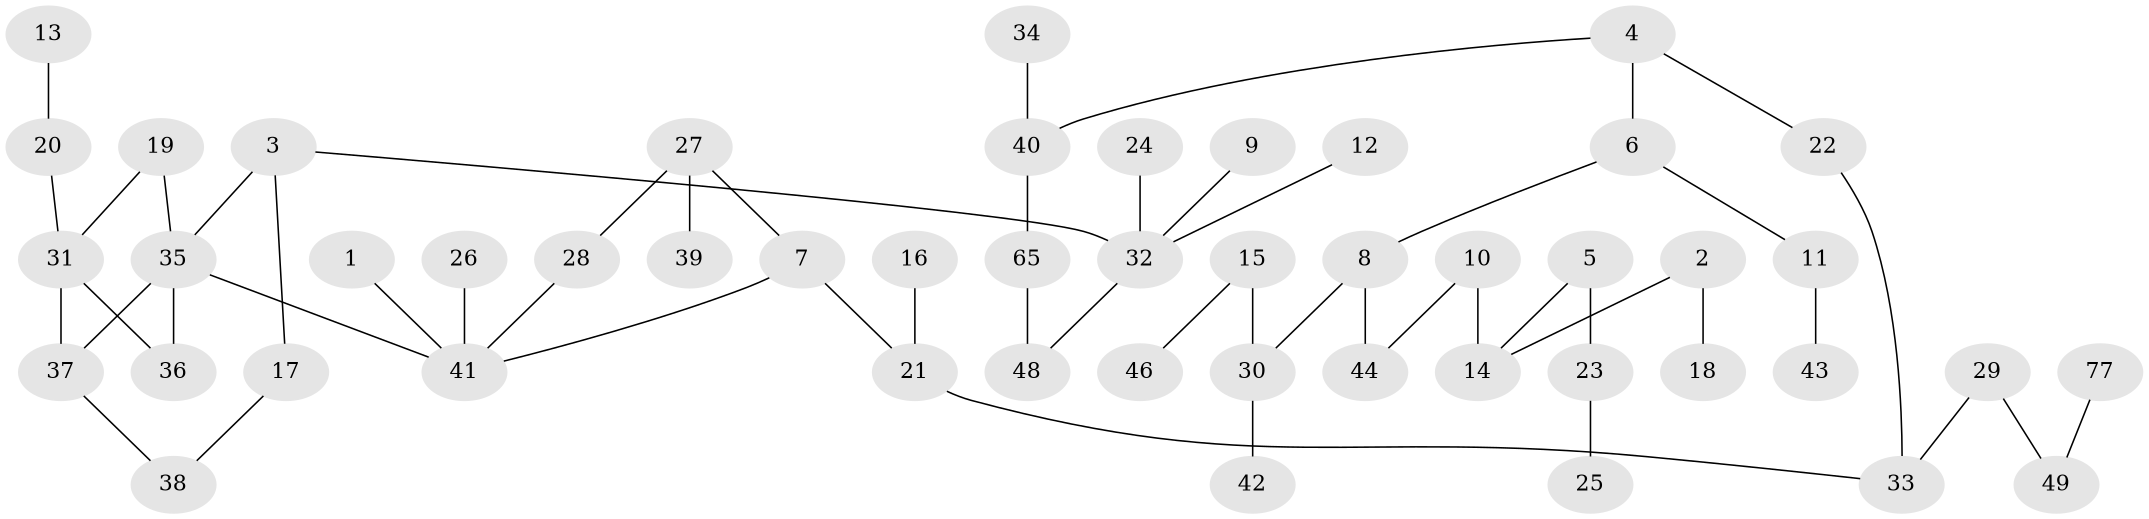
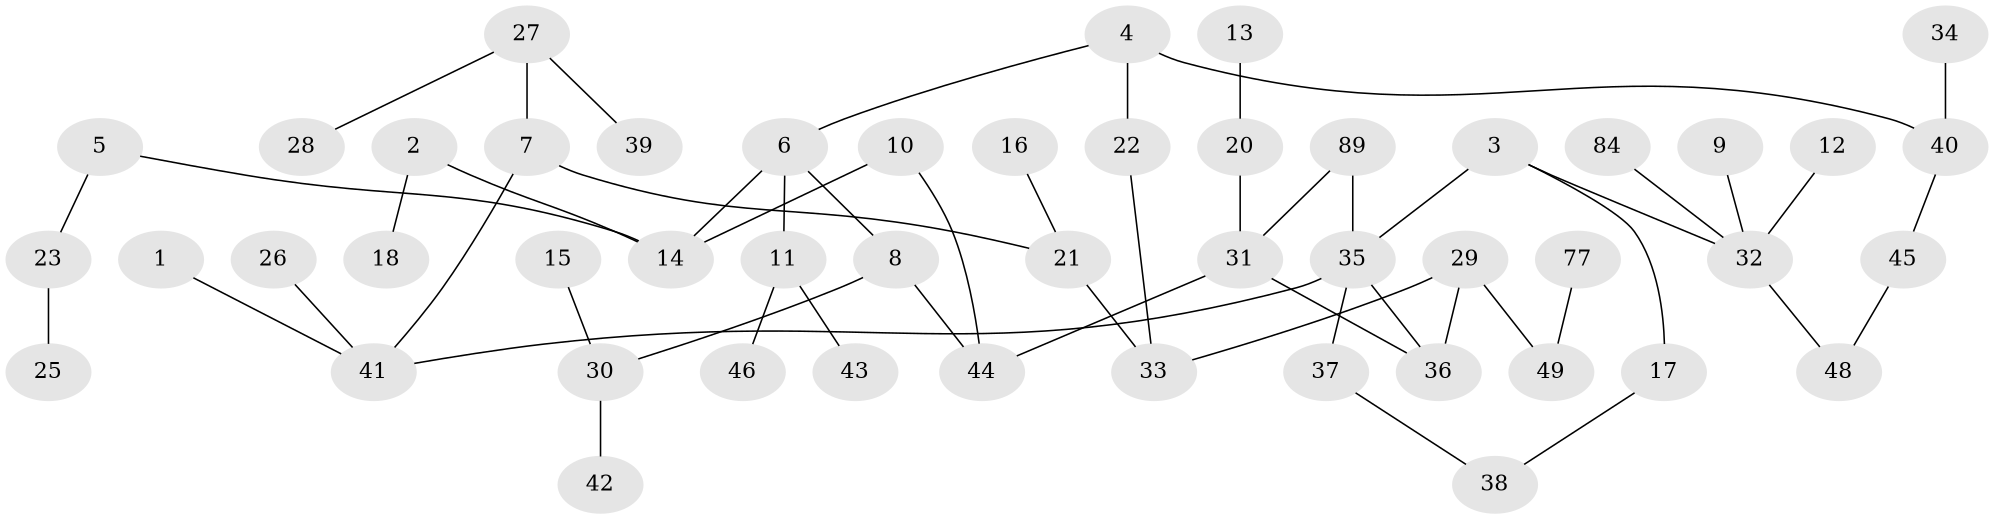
node "19": label "19" -> "89"
node "24": label "24" -> "84"
edge "6" -- "14": added
node "65": label "65" -> "45"
edge "31" -- "37": now "31" -- "44"
edge "28" -- "41": removed
edge "15" -- "46": now "11" -- "46"
edge "29" -- "36": added
